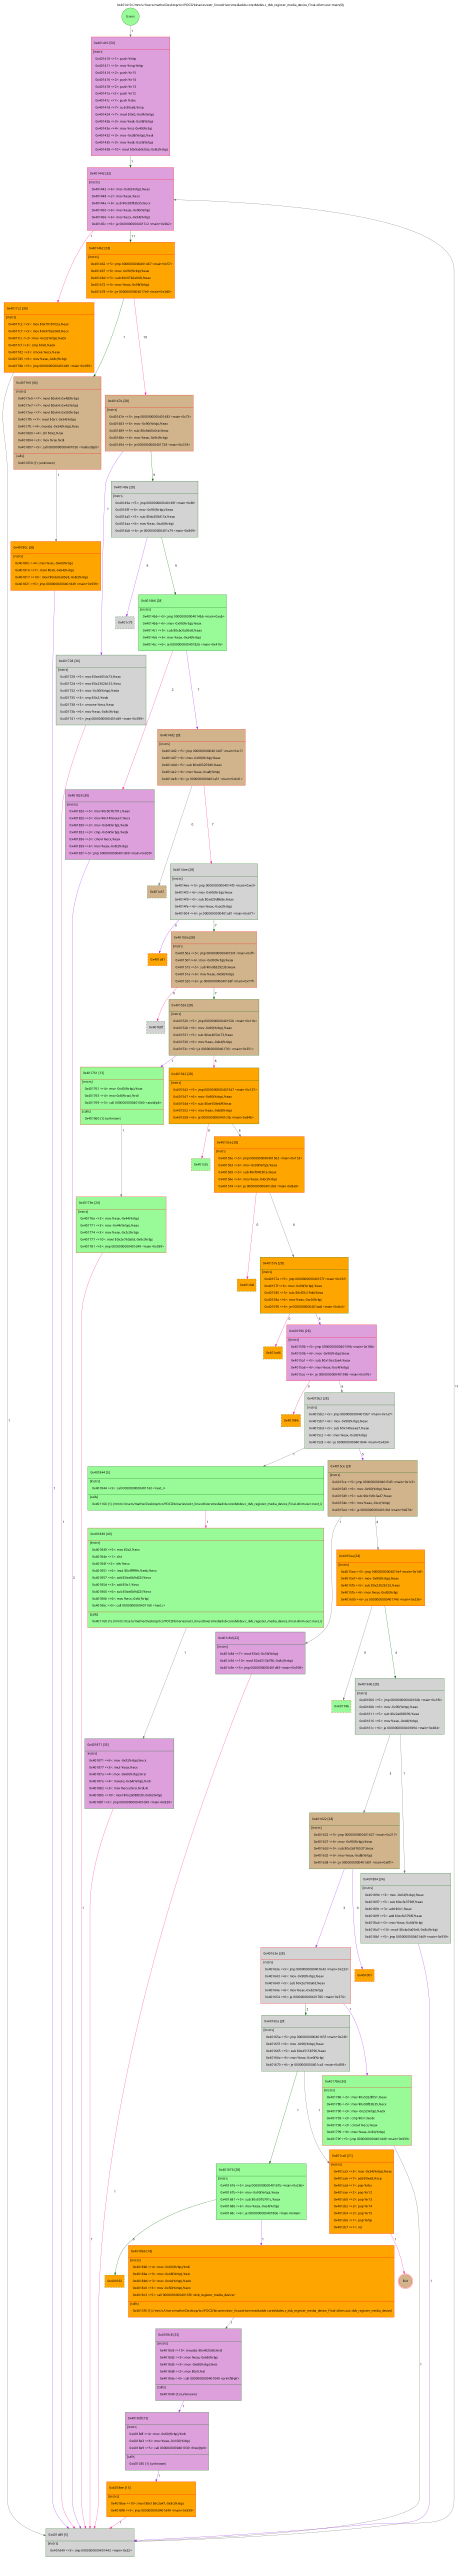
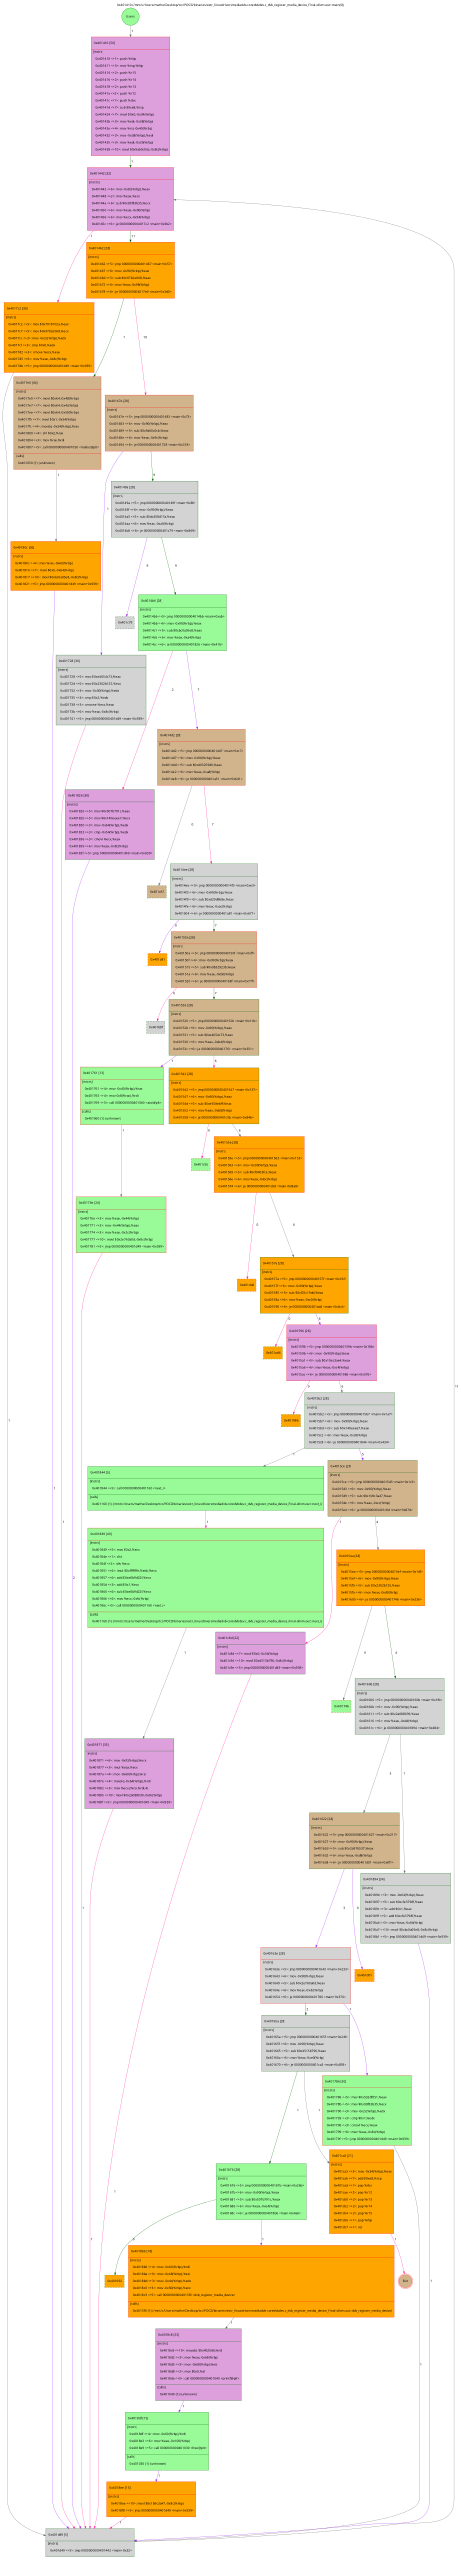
node "0x401cb8": color darkgreen -> red
edge "0x4015ce [28]" -> "0x401c8d [22]": color gray40 -> deeppink
node "0x4018df [15]": fillcolor plum -> palegreen
